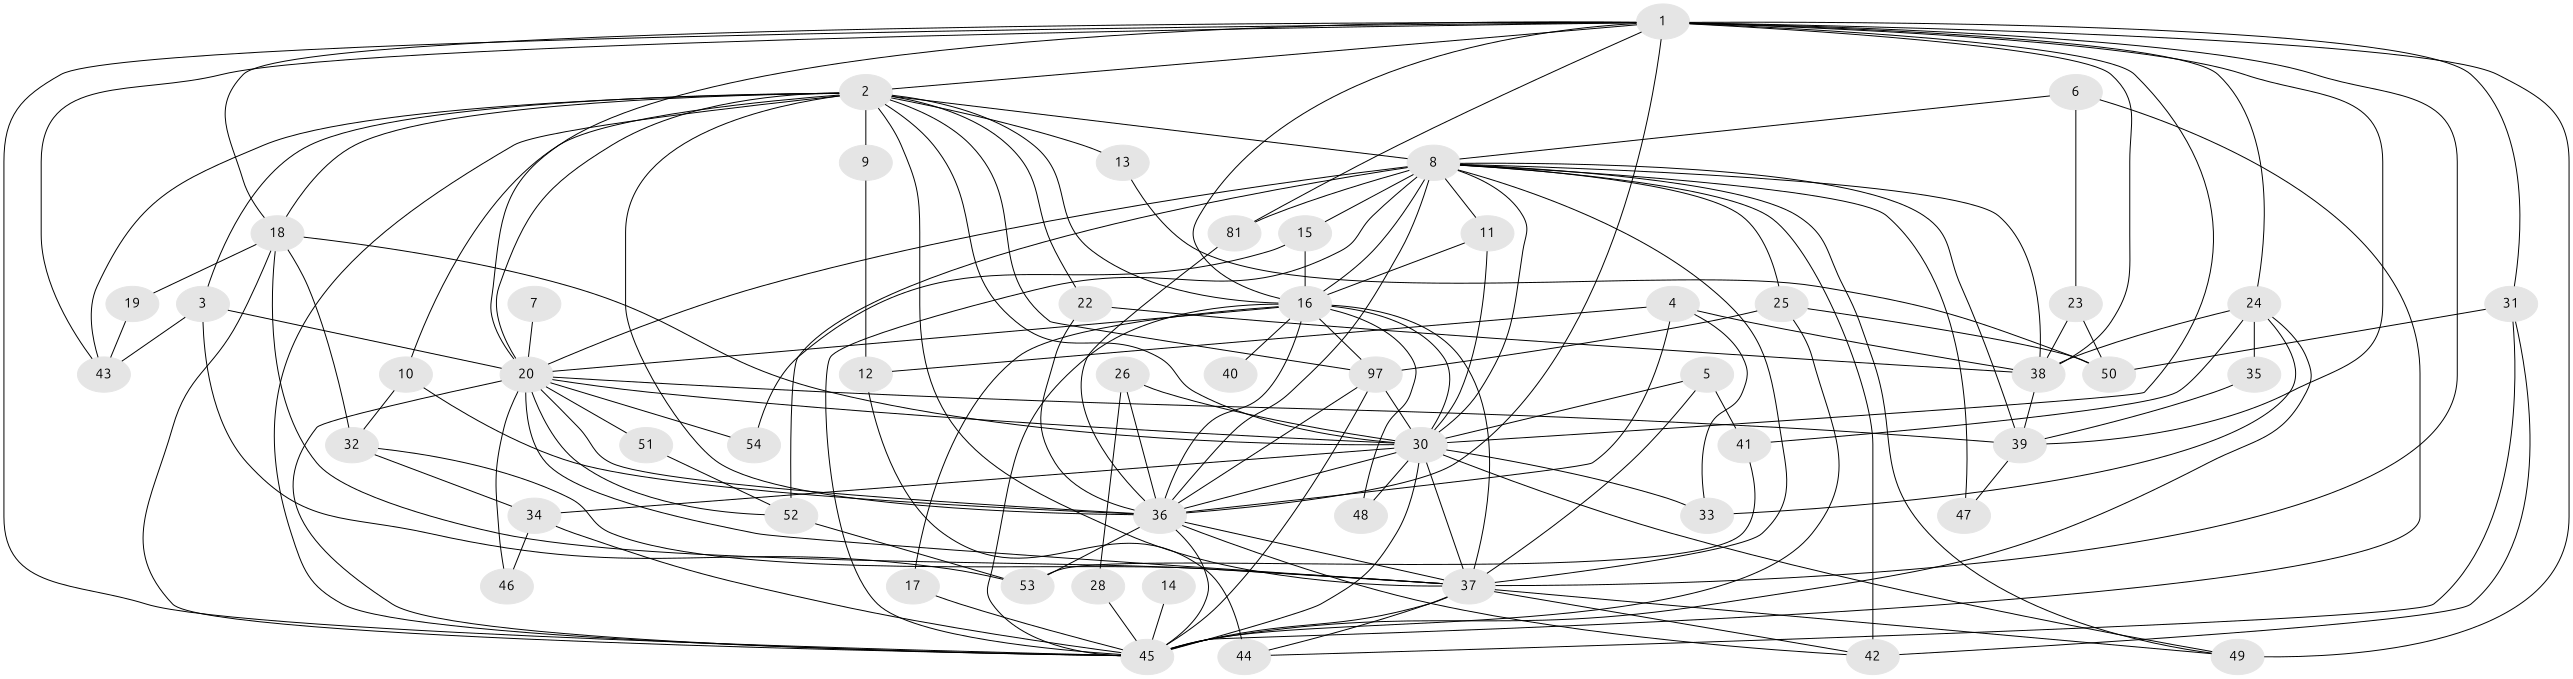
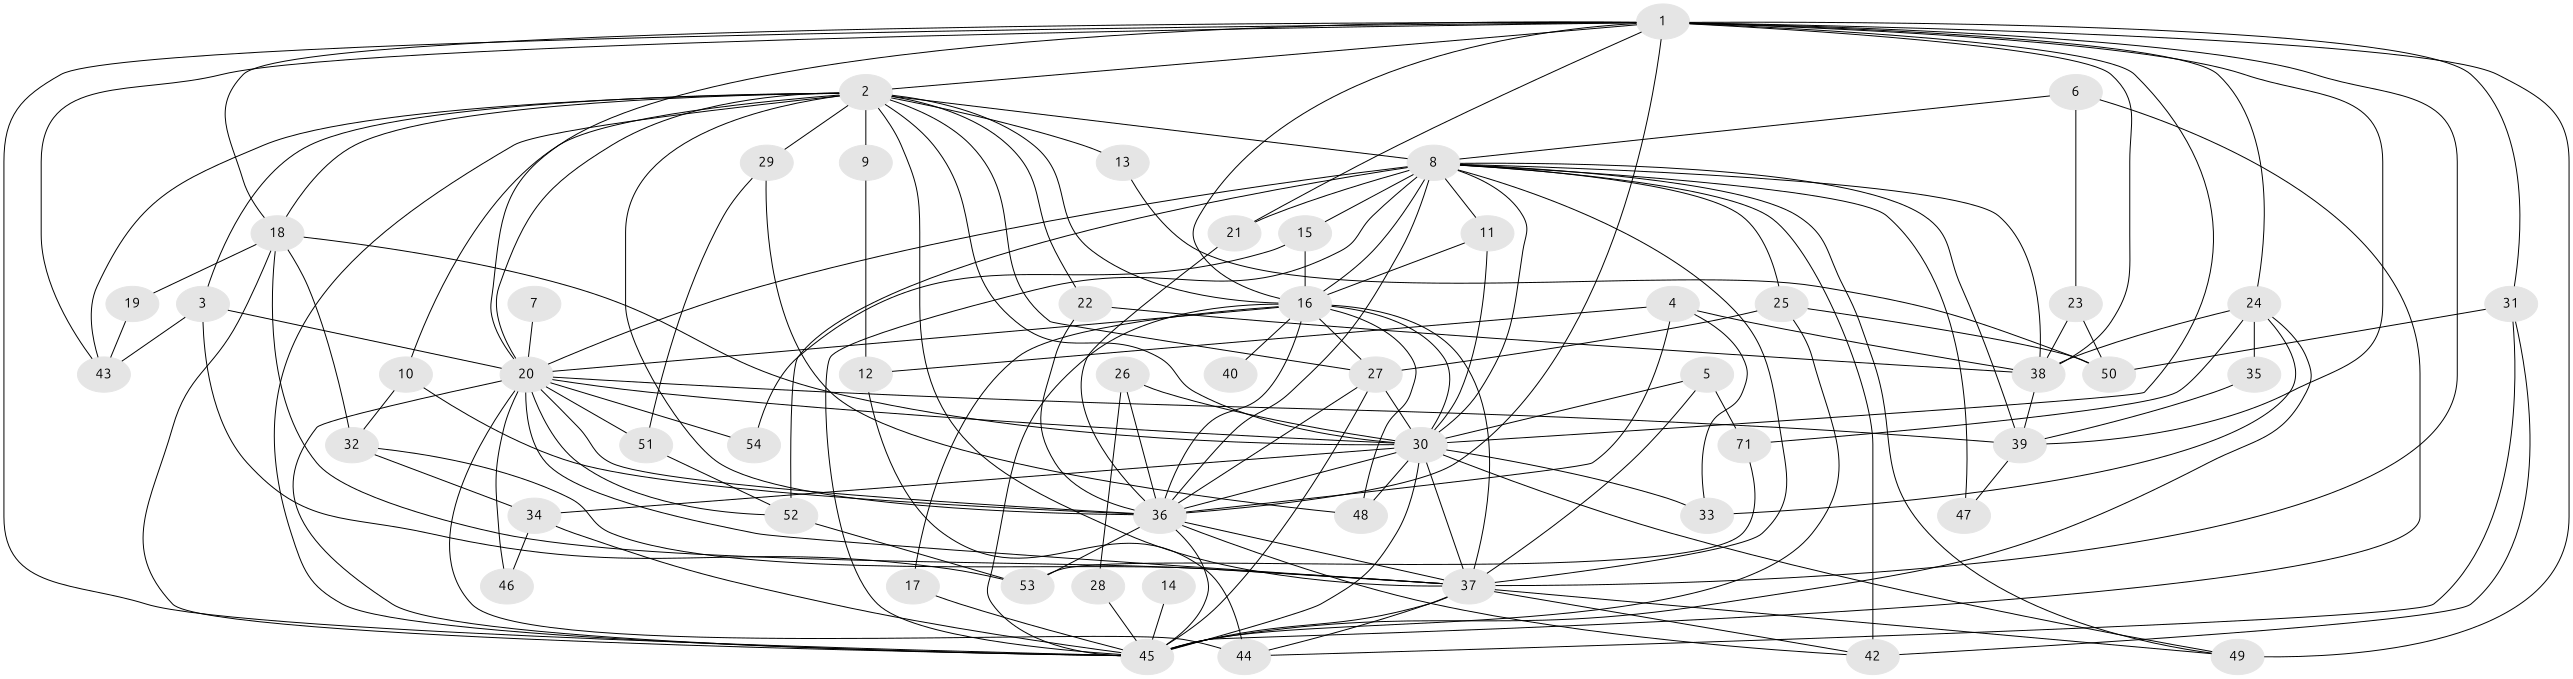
node "29": added
node "81": label "81" -> "21"
node "97": label "97" -> "27"
node "41": label "41" -> "71"
edge "20" -- "44": added
